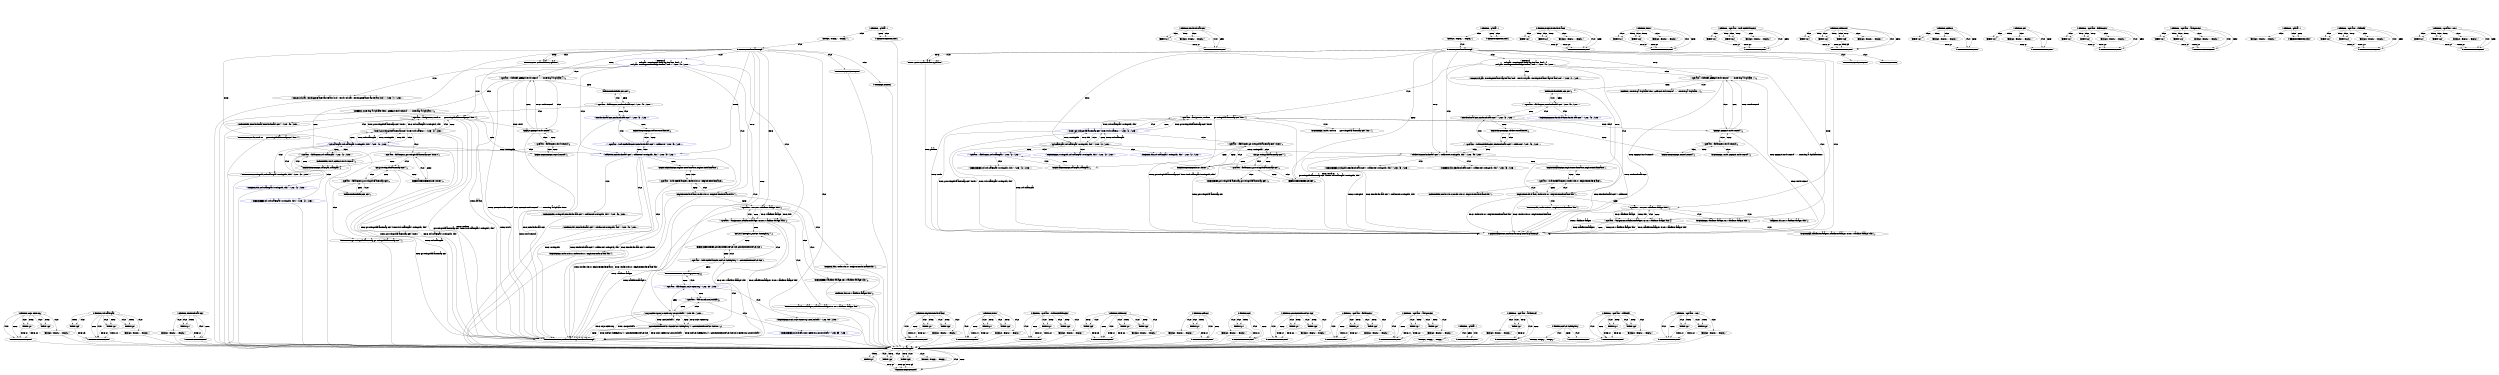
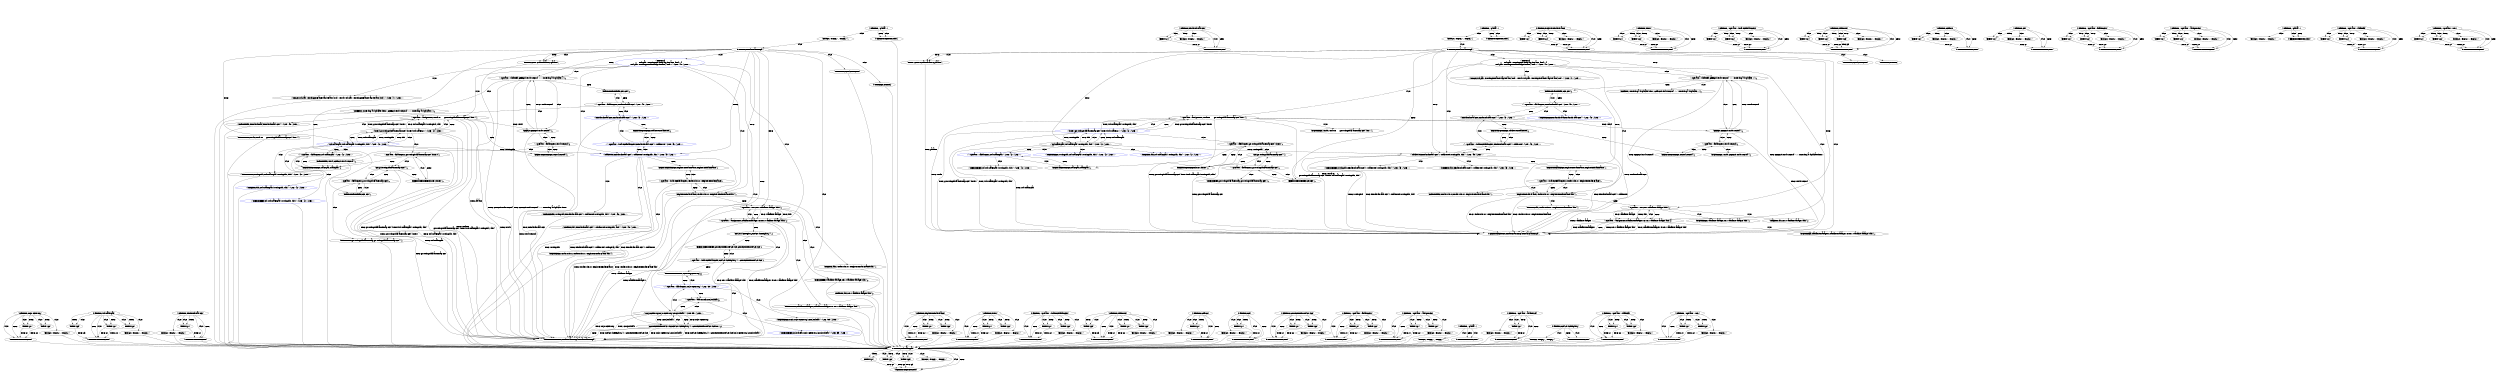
edge "<(mojo.GetProxy,mojo::GetProxy(&mojo_shell_))<SUB>59</SUB>>" -> "<(<operator>.fieldAccess,mojo::GetProxy)<SUB>59</SUB>>": label "CFG: " -> "AST: "
